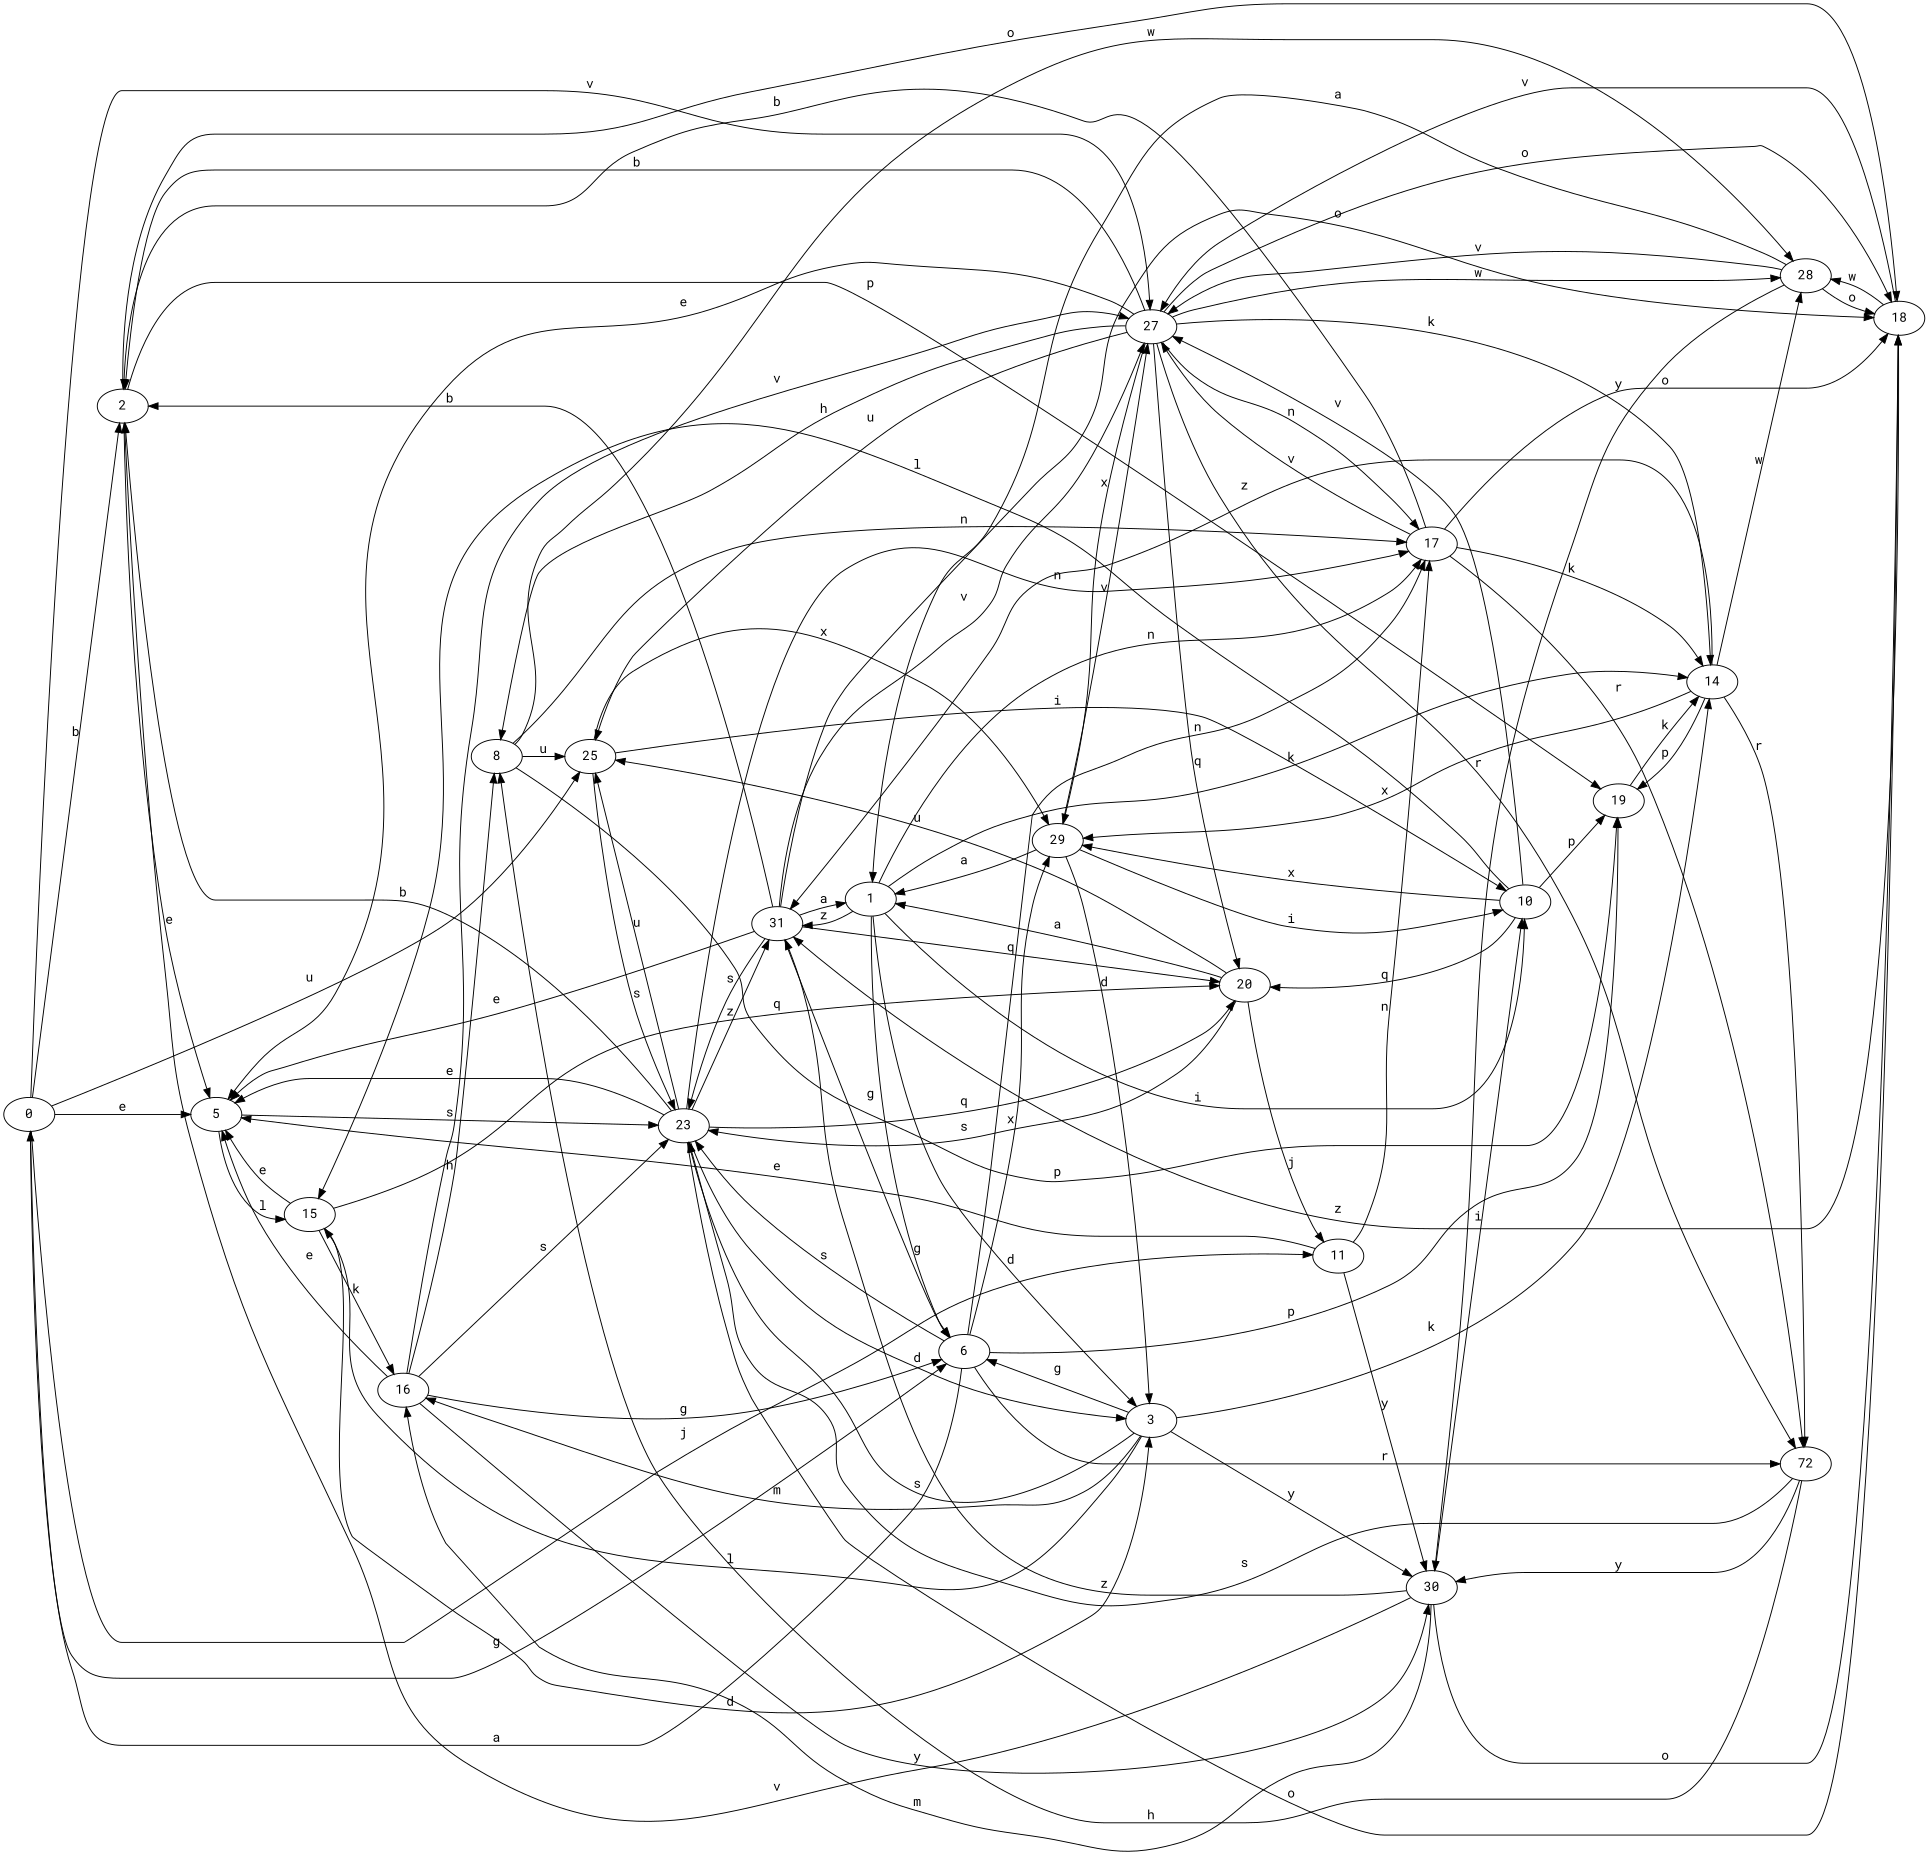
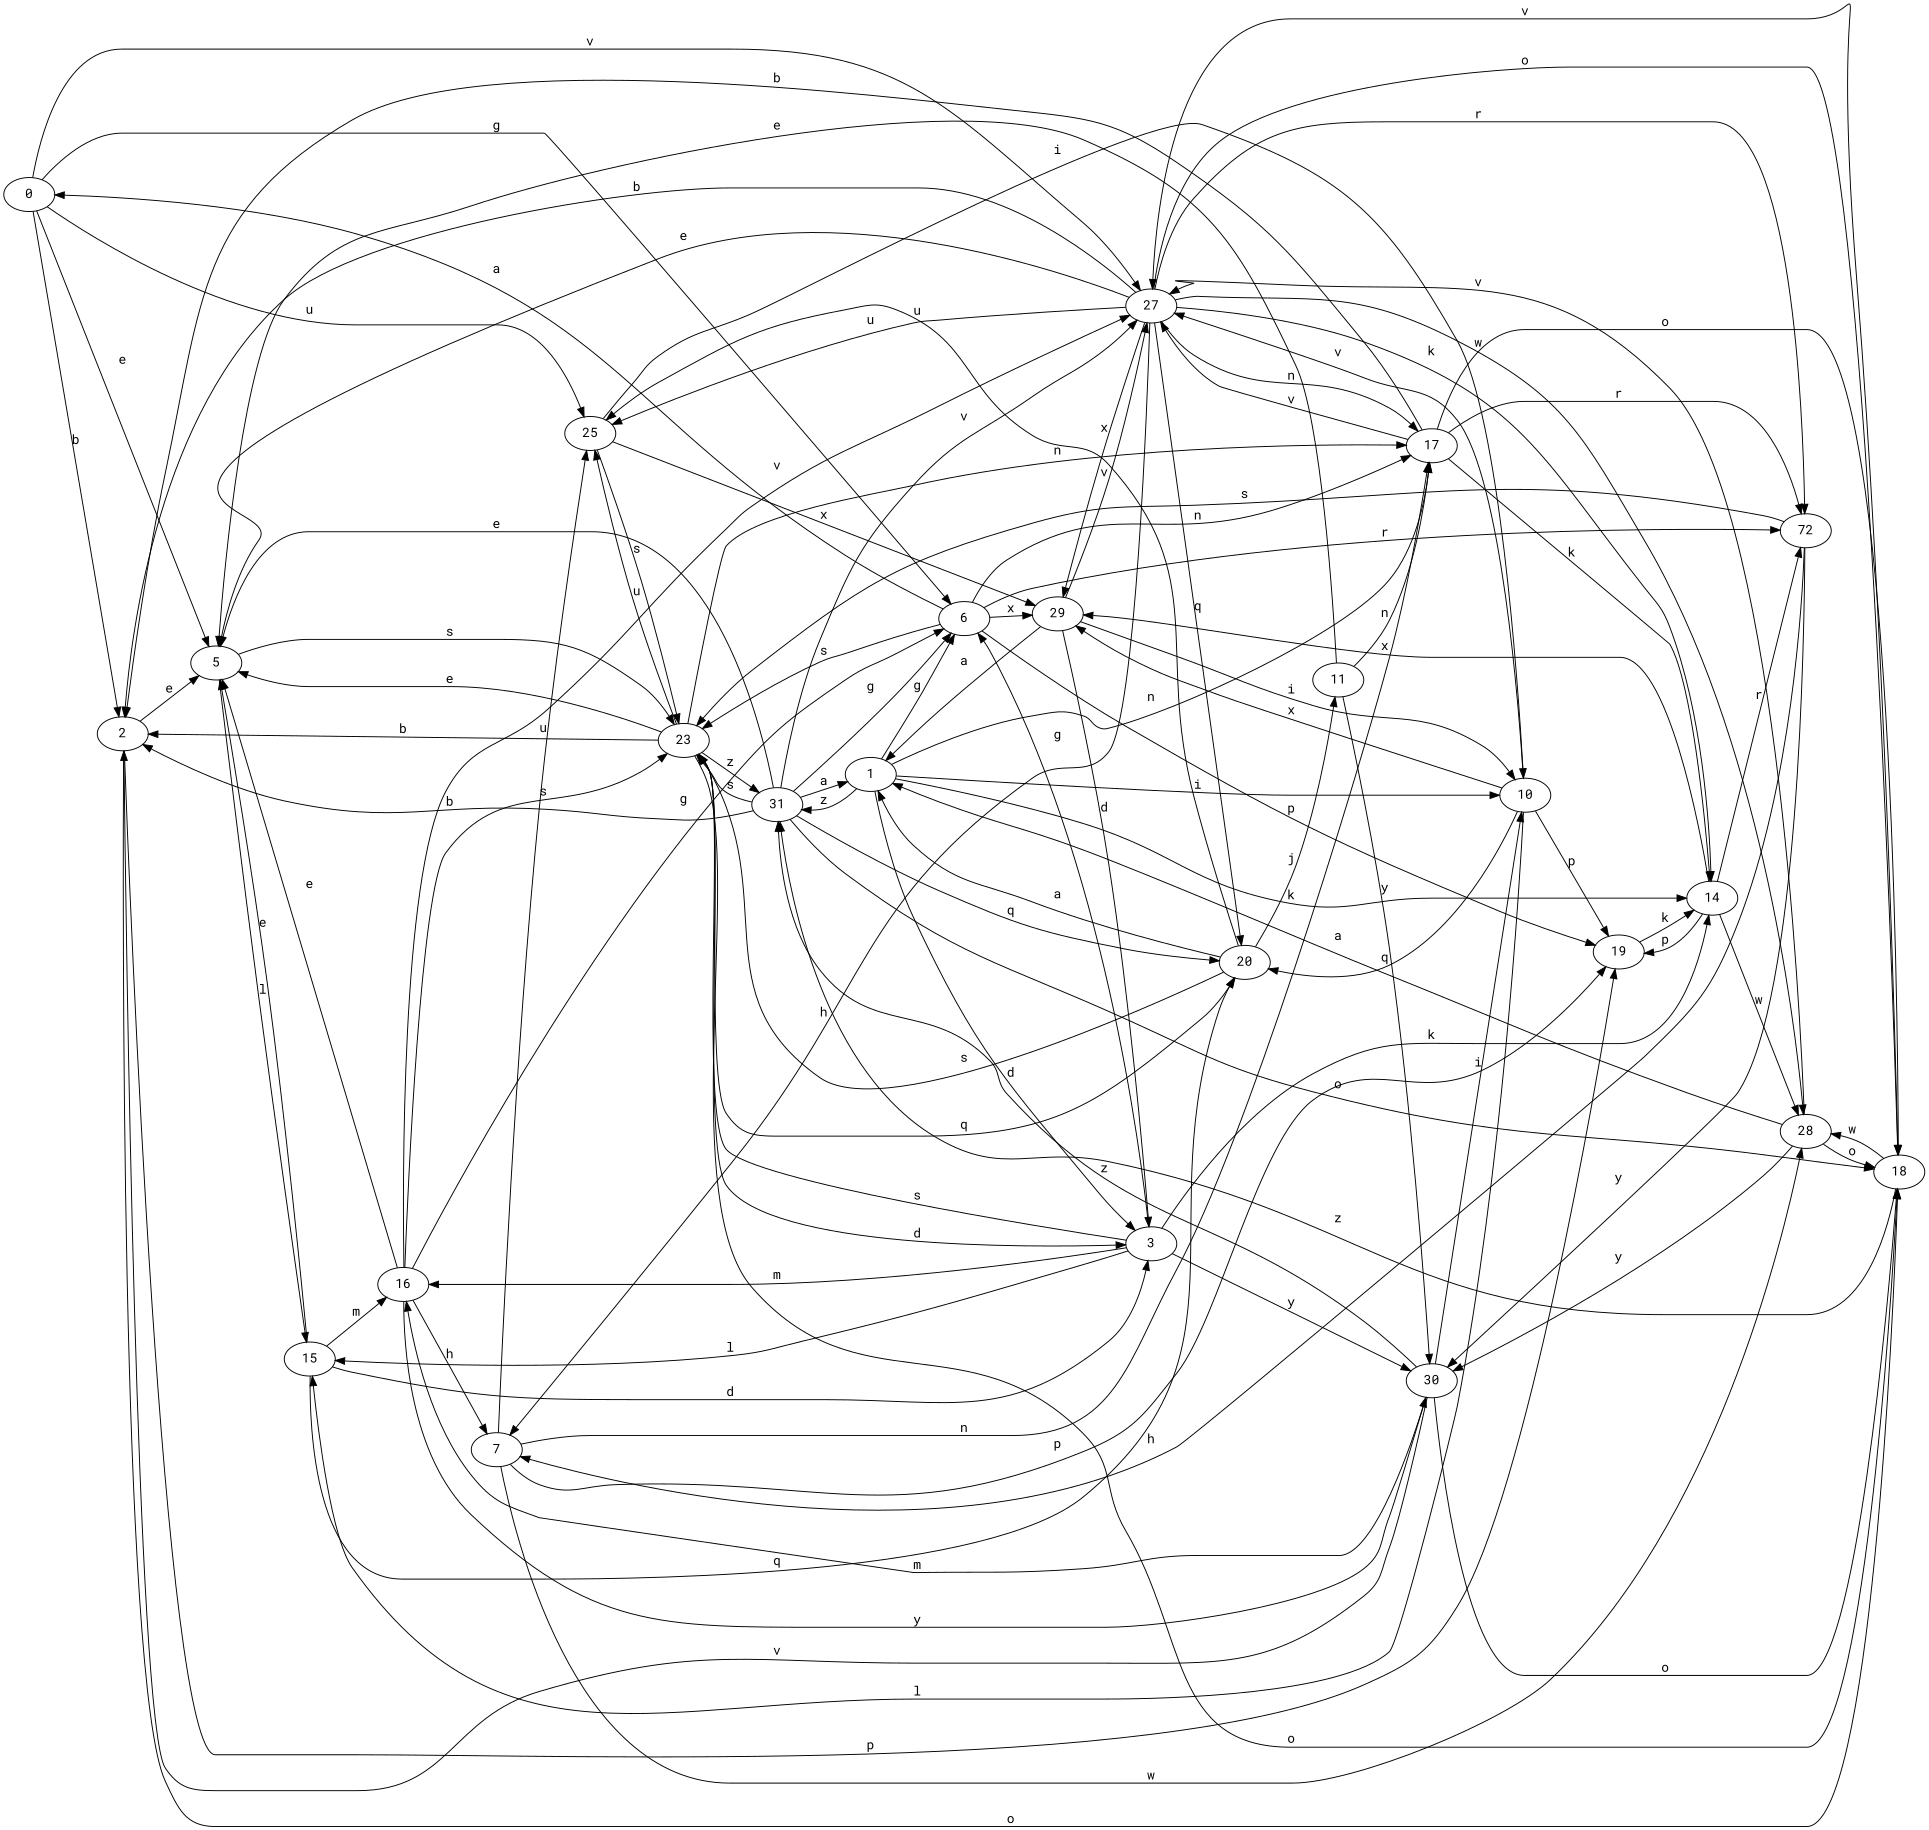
edge "14" -> "31": removed, label "z"
node "8": label "8" -> "7"
edge "15" -> "16": label "k" -> "m"
edge "0" -> "11": removed, label "j"
